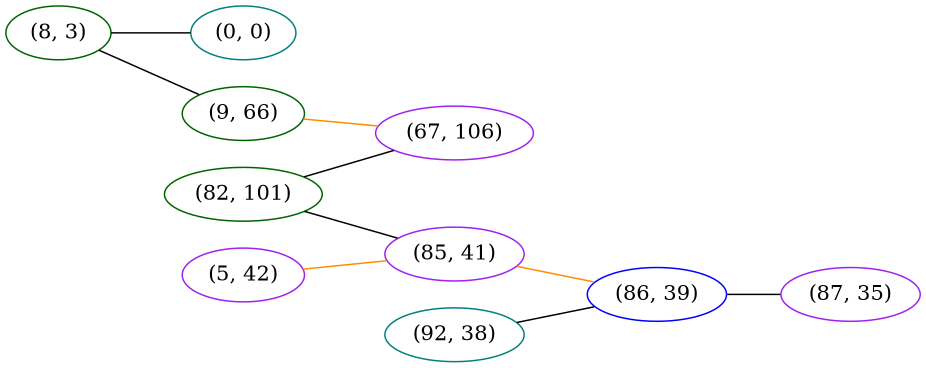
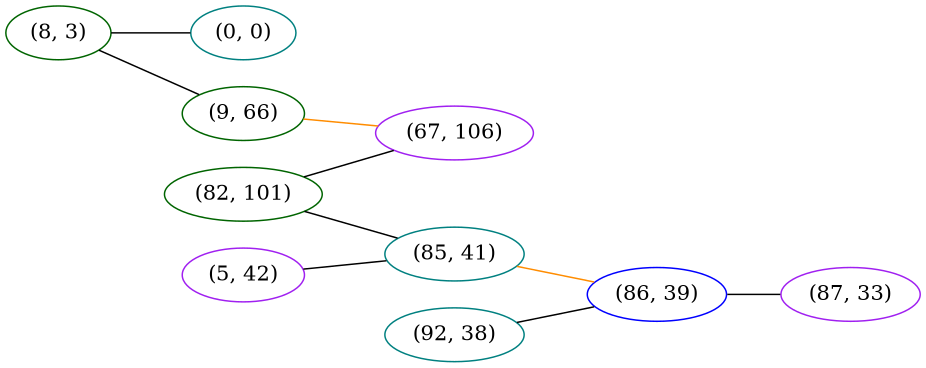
node "(85, 41)": color purple -> teal
edge "(85, 41)" -- "(5, 42)": color darkorange -> black
node "(87, 35)": label "(87, 35)" -> "(87, 33)"
